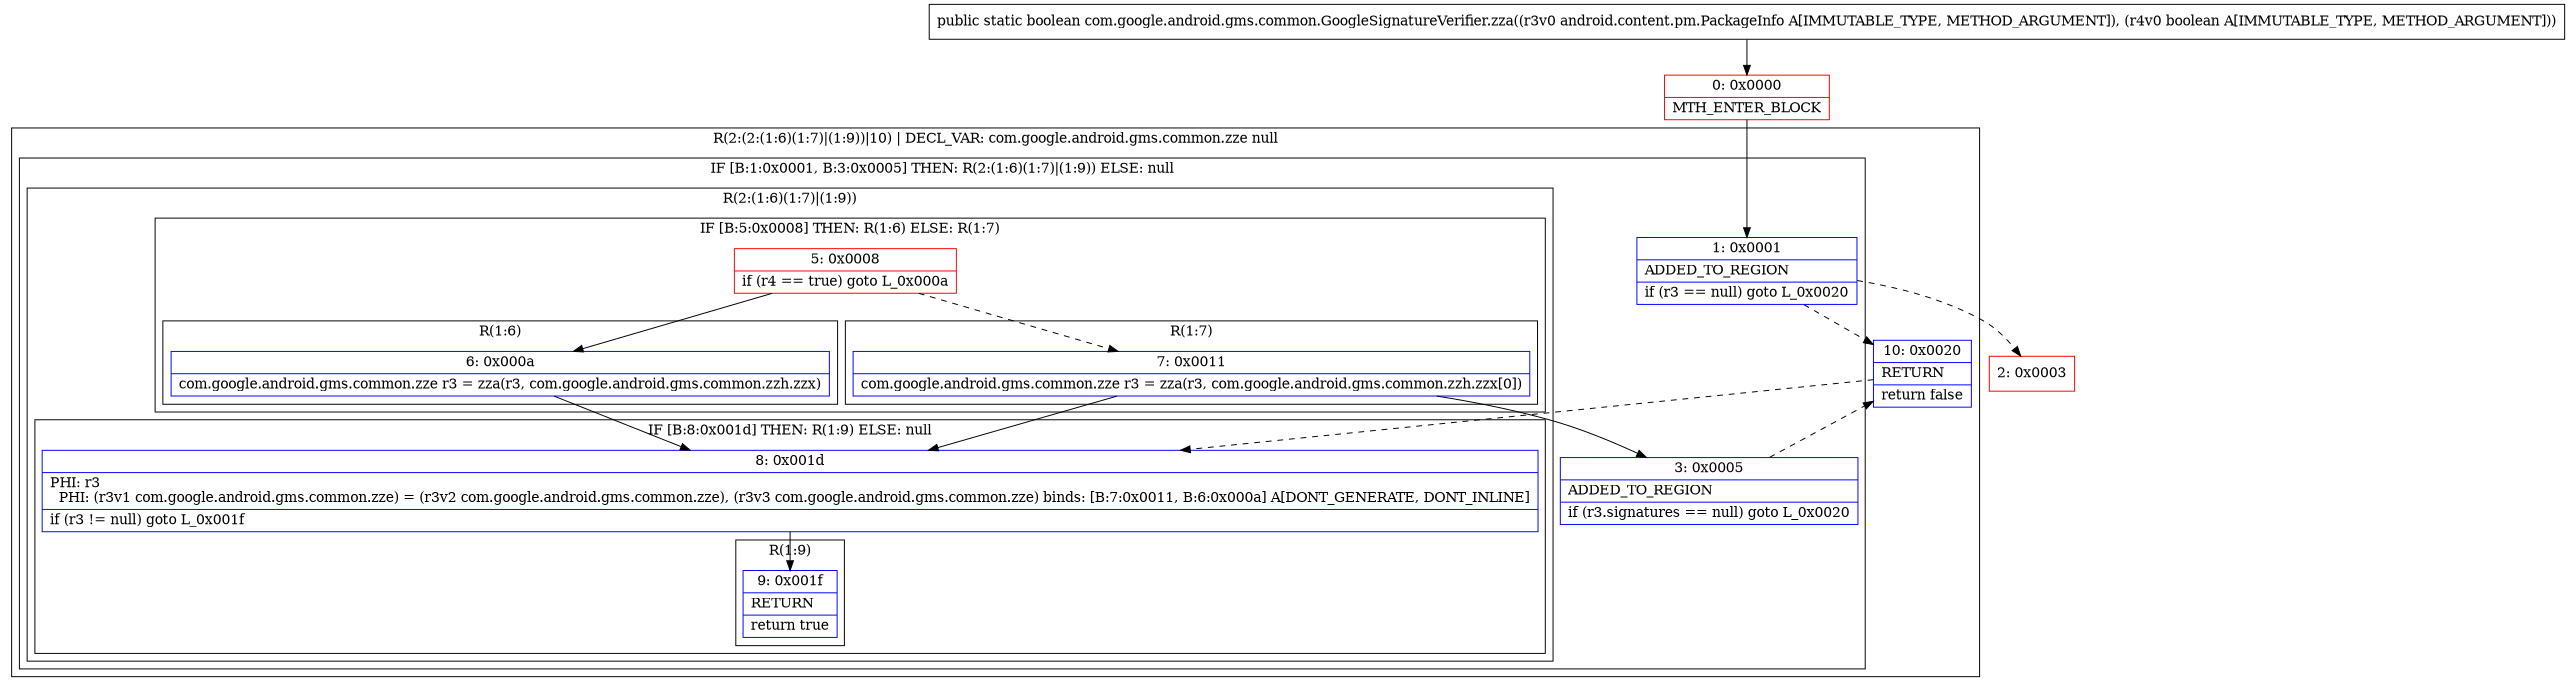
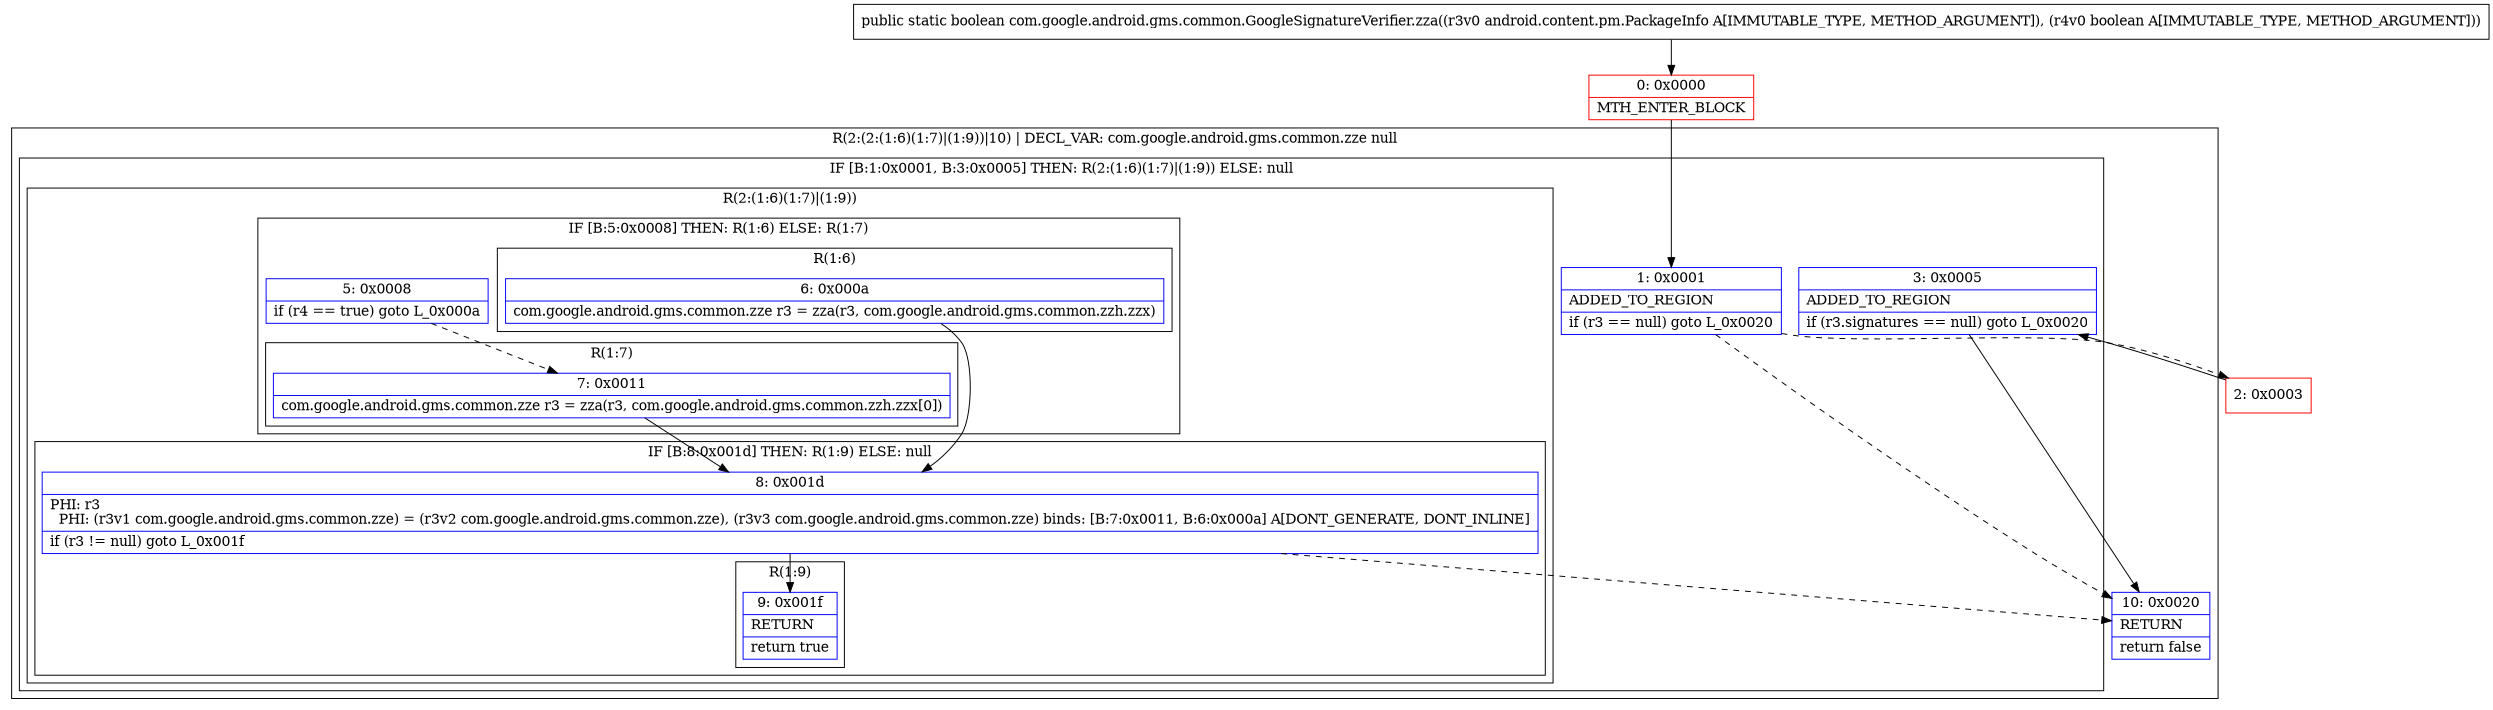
node "5: 0x0008": color red -> blue
edge "5: 0x0008" -> "6: 0x000a": removed
edge "10: 0x0020" -> "8: 0x001d": reversed
edge "7: 0x0011" -> "3: 0x0005": now "2: 0x0003" -> "3: 0x0005"
edge "3: 0x0005" -> "10: 0x0020": style dashed -> solid
